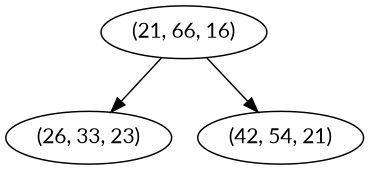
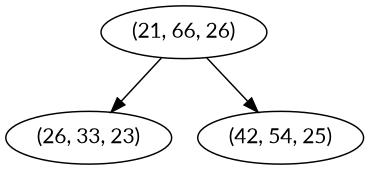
node "(21, 66, 16)": label "(21, 66, 16)" -> "(21, 66, 26)"
node "(42, 54, 21)": label "(42, 54, 21)" -> "(42, 54, 25)"
